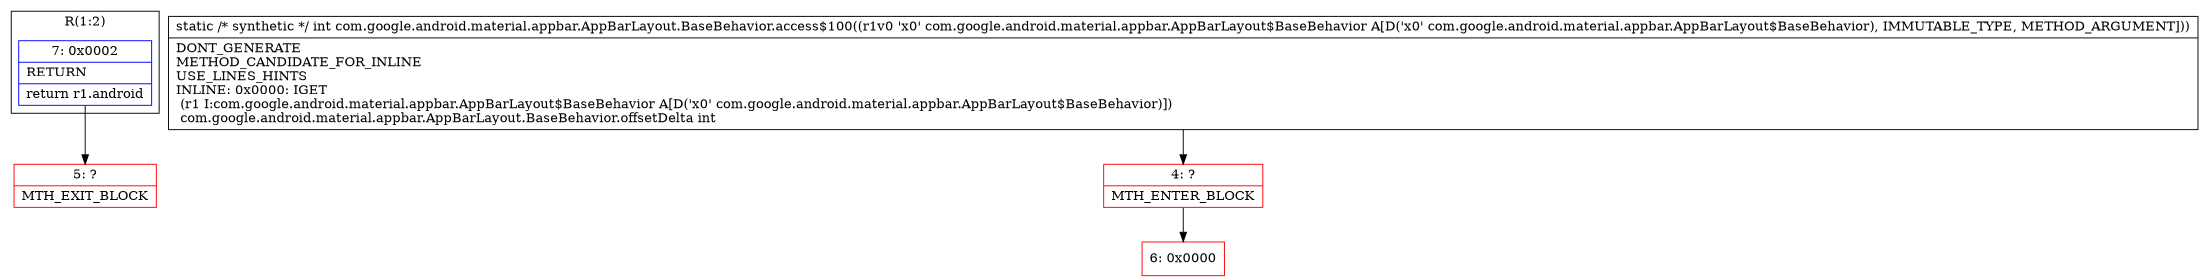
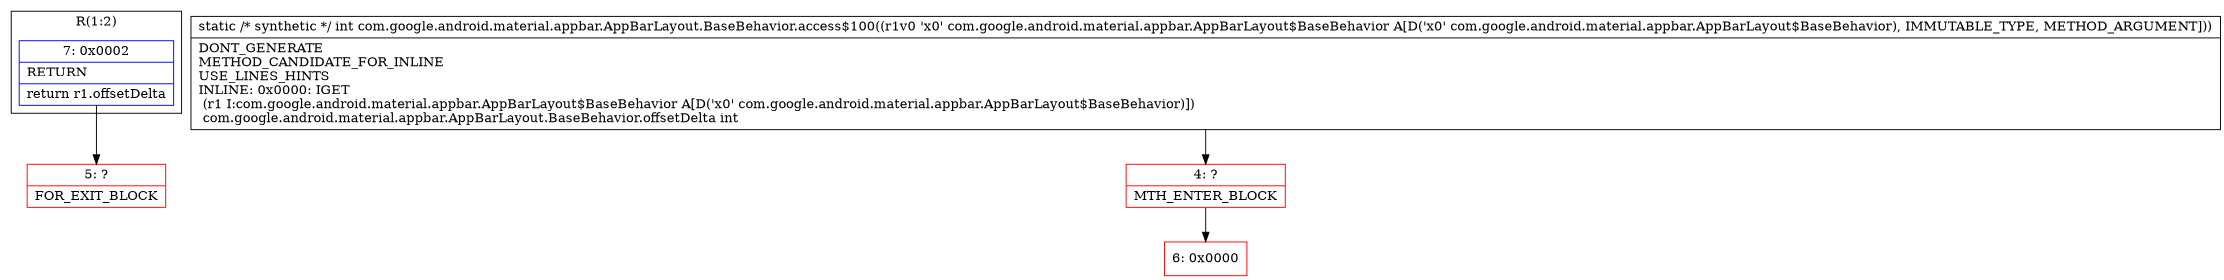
node "7: 0x0002": text "return r1.android" -> "return r1.offsetDelta"
node "5: ?": text "MTH_EXIT_BLOCK" -> "FOR_EXIT_BLOCK"
